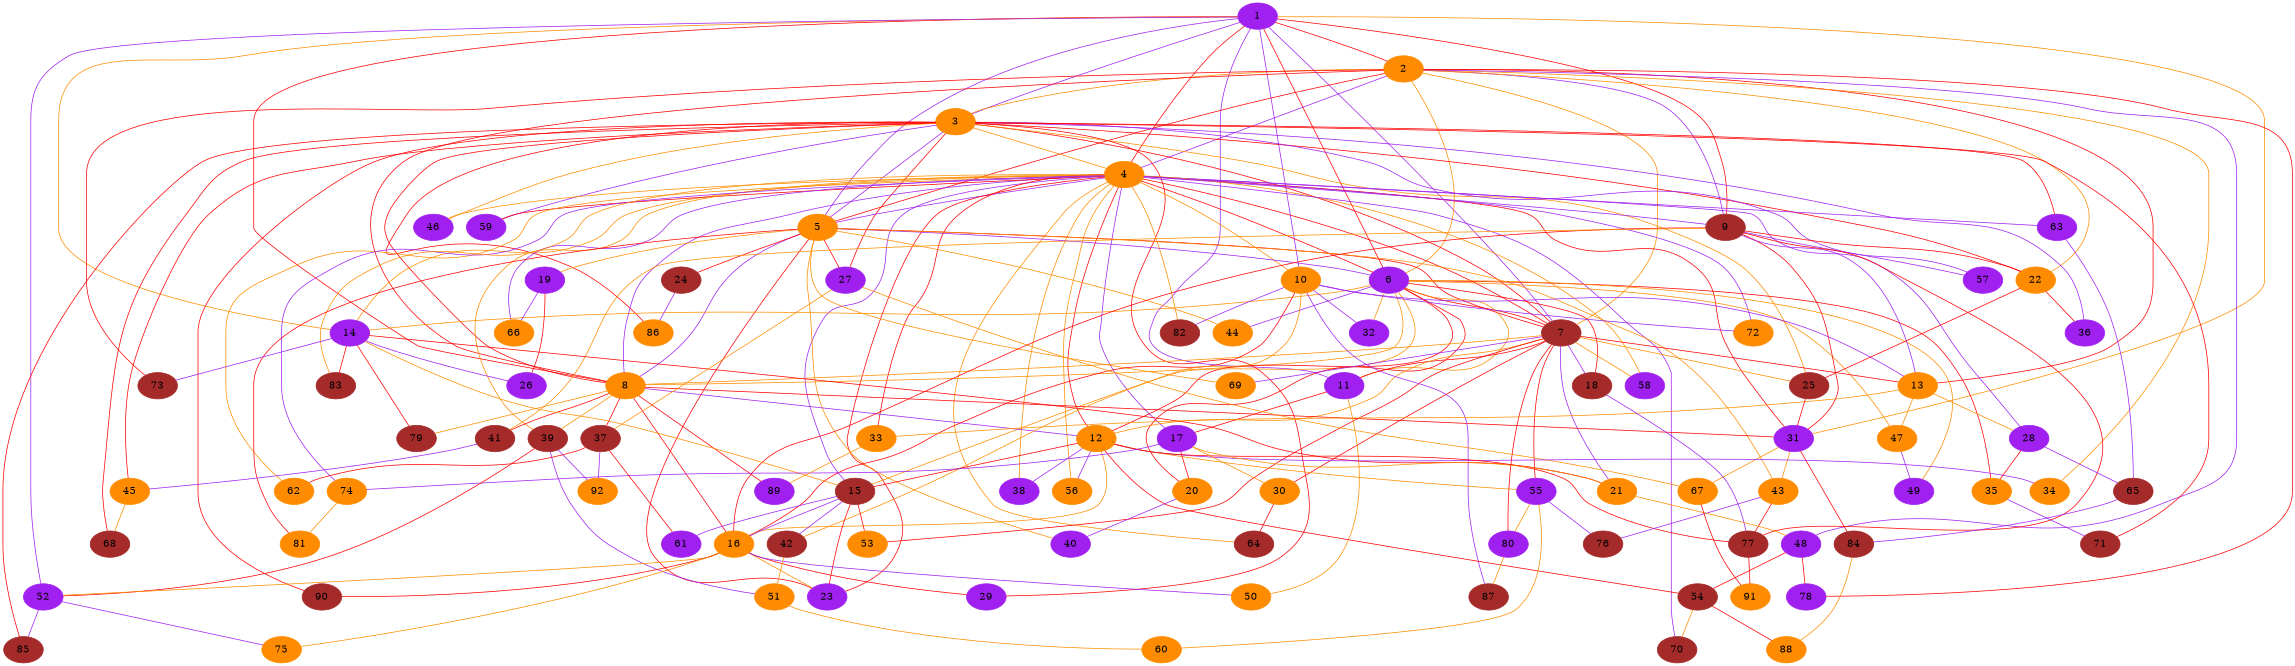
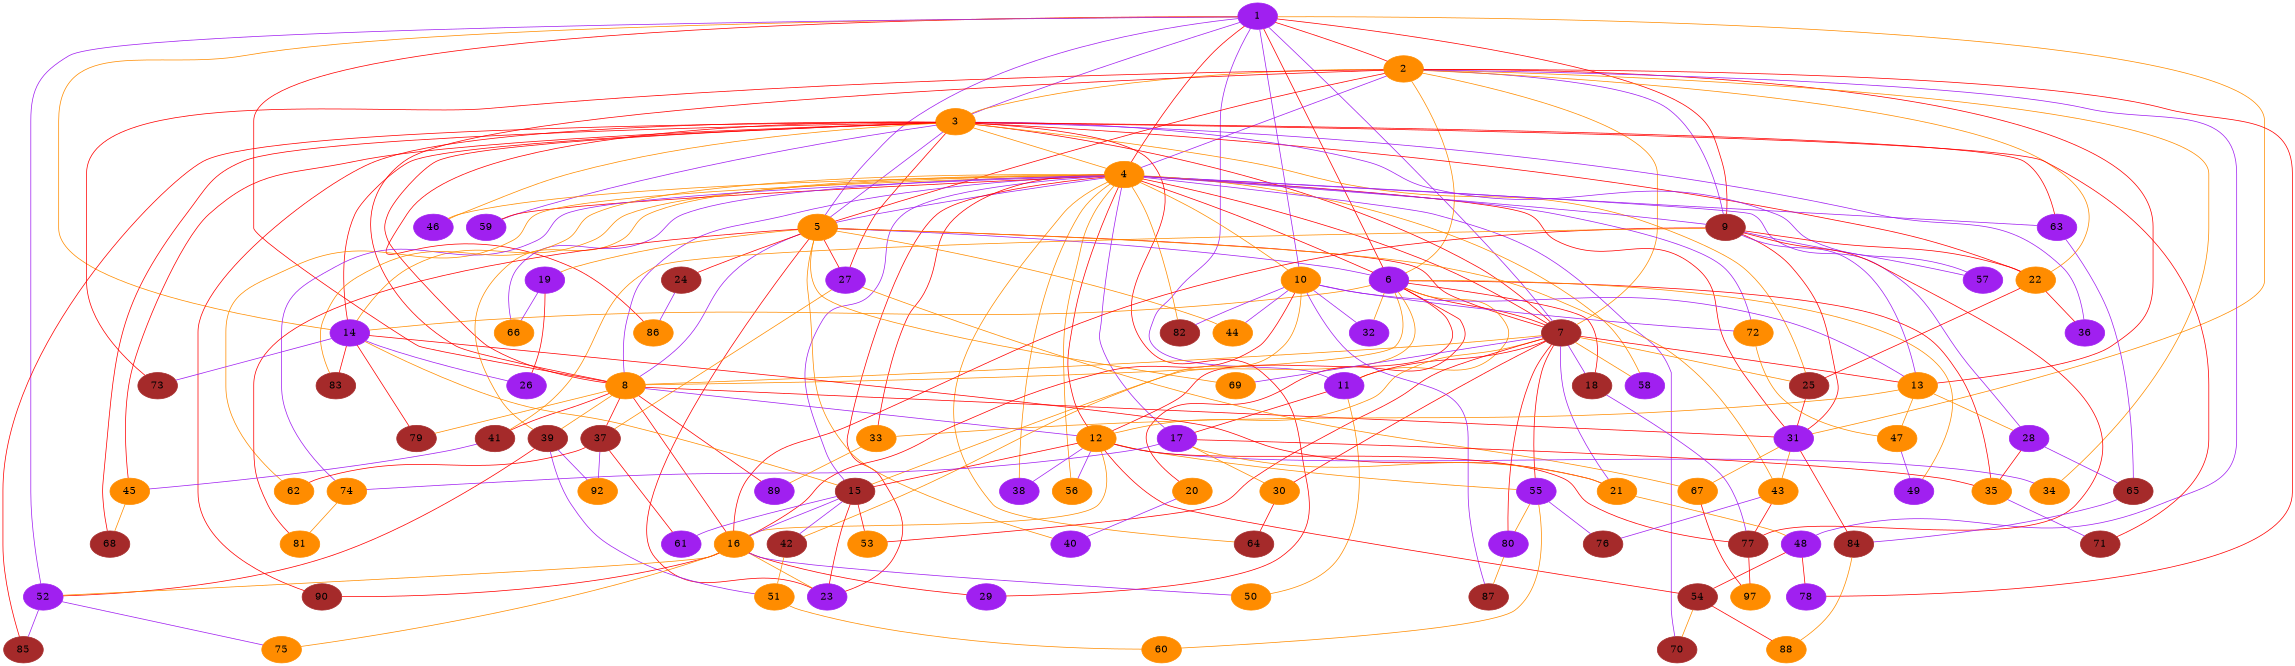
edge "3" -- "14": added
edge "6" -- "47": now "72" -- "47"
edge "6" -- "44": now "10" -- "44"
edge "17" -- "20": now "17" -- "35"
node "91": label "91" -> "97"
